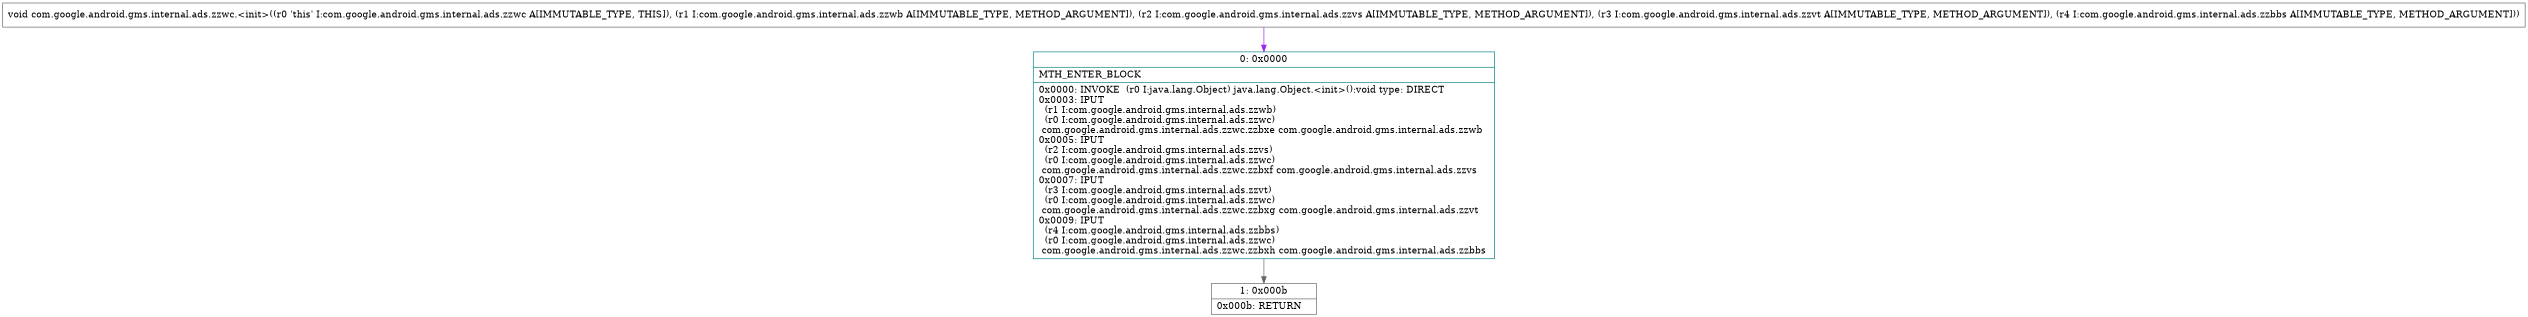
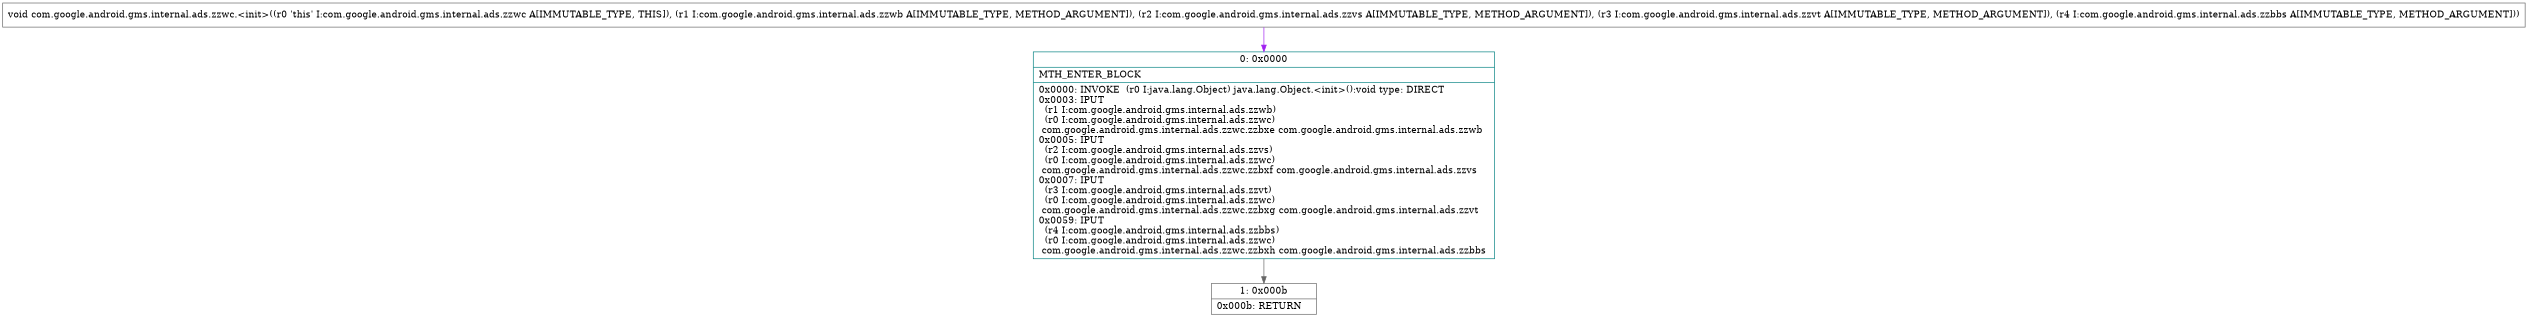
node "0: 0x0000": text "0x0009: IPUT" -> "0x0059: IPUT"
